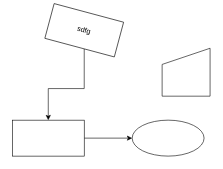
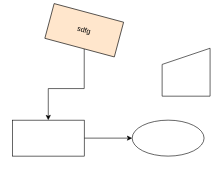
node "sdfg": fillcolor #ffffff -> #ffe6cc
